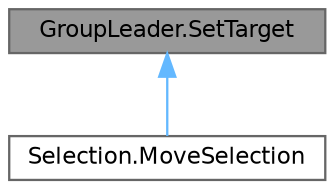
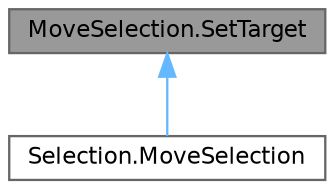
node "GroupLeader.SetTarget": label "GroupLeader.SetTarget" -> "MoveSelection.SetTarget"
